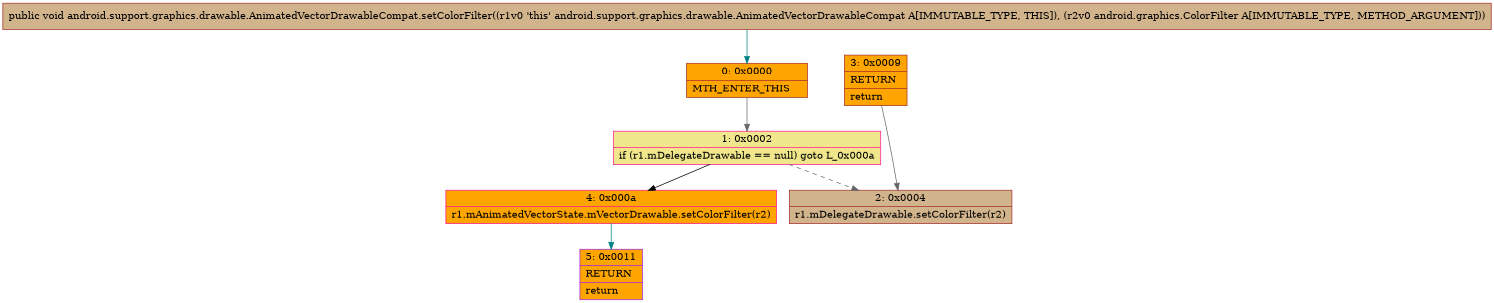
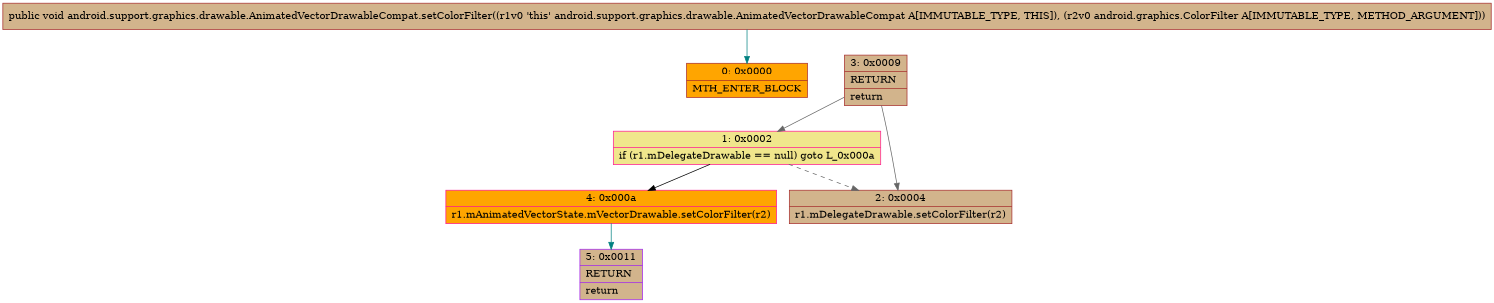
node "3: 0x0009": fillcolor orange -> tan
node "0: 0x0000": text "MTH_ENTER_THIS" -> "MTH_ENTER_BLOCK"
edge "0: 0x0000" -> "1: 0x0002": now "3: 0x0009" -> "1: 0x0002"
node "5: 0x0011": fillcolor orange -> tan
